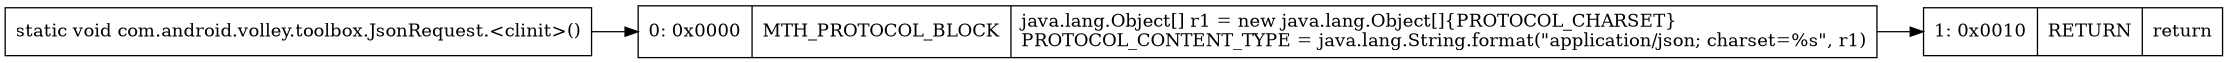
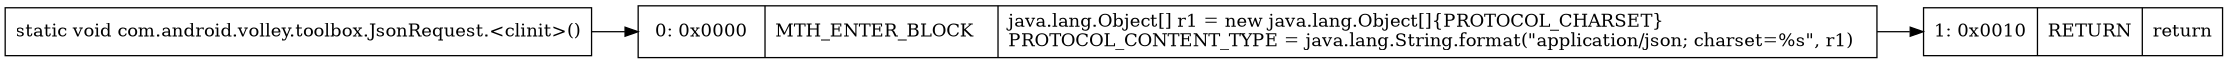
node "0: 0x0000": text "MTH_PROTOCOL_BLOCK" -> "MTH_ENTER_BLOCK"
